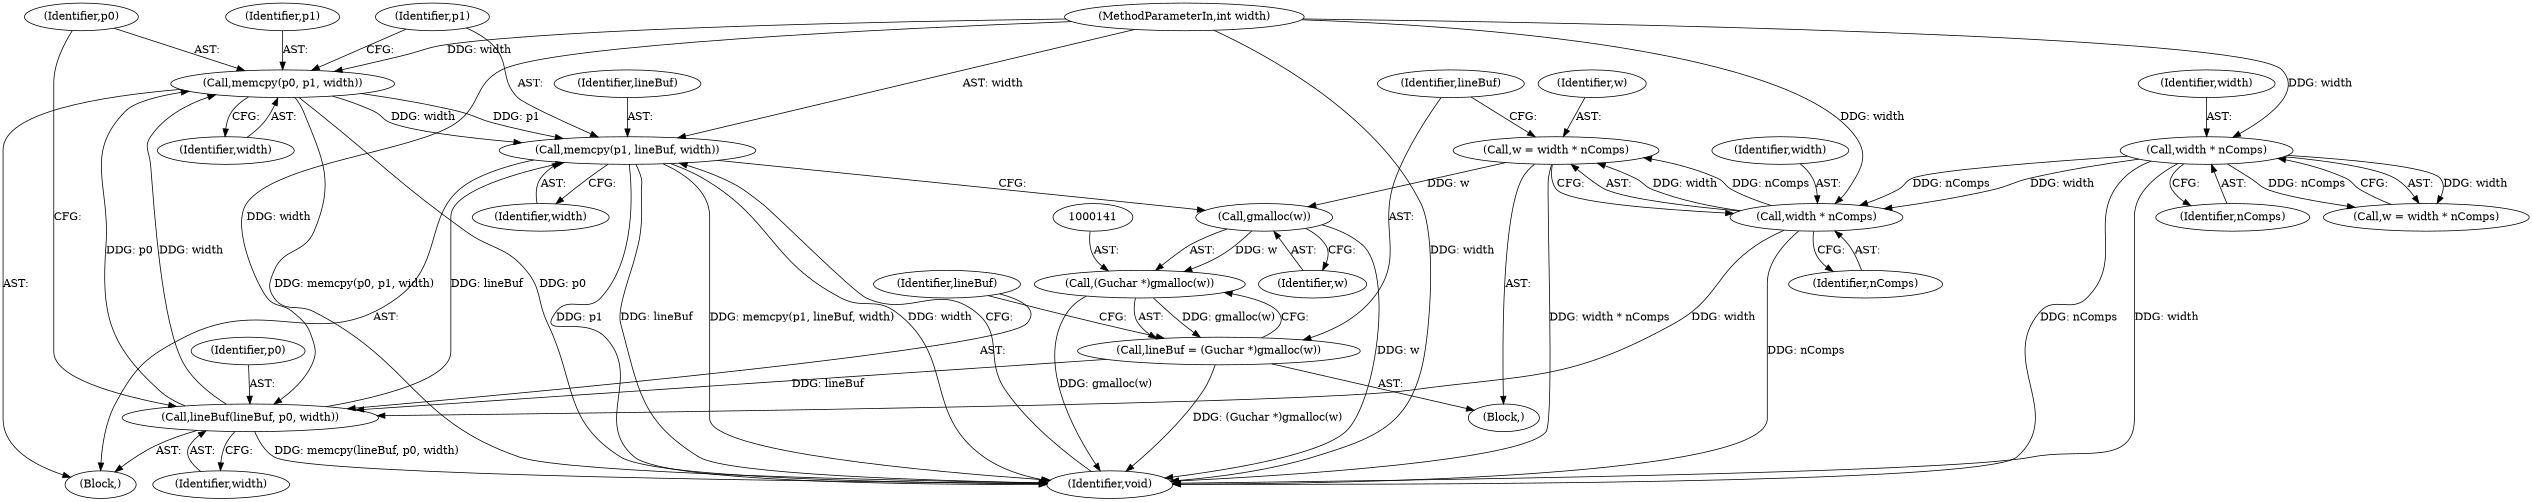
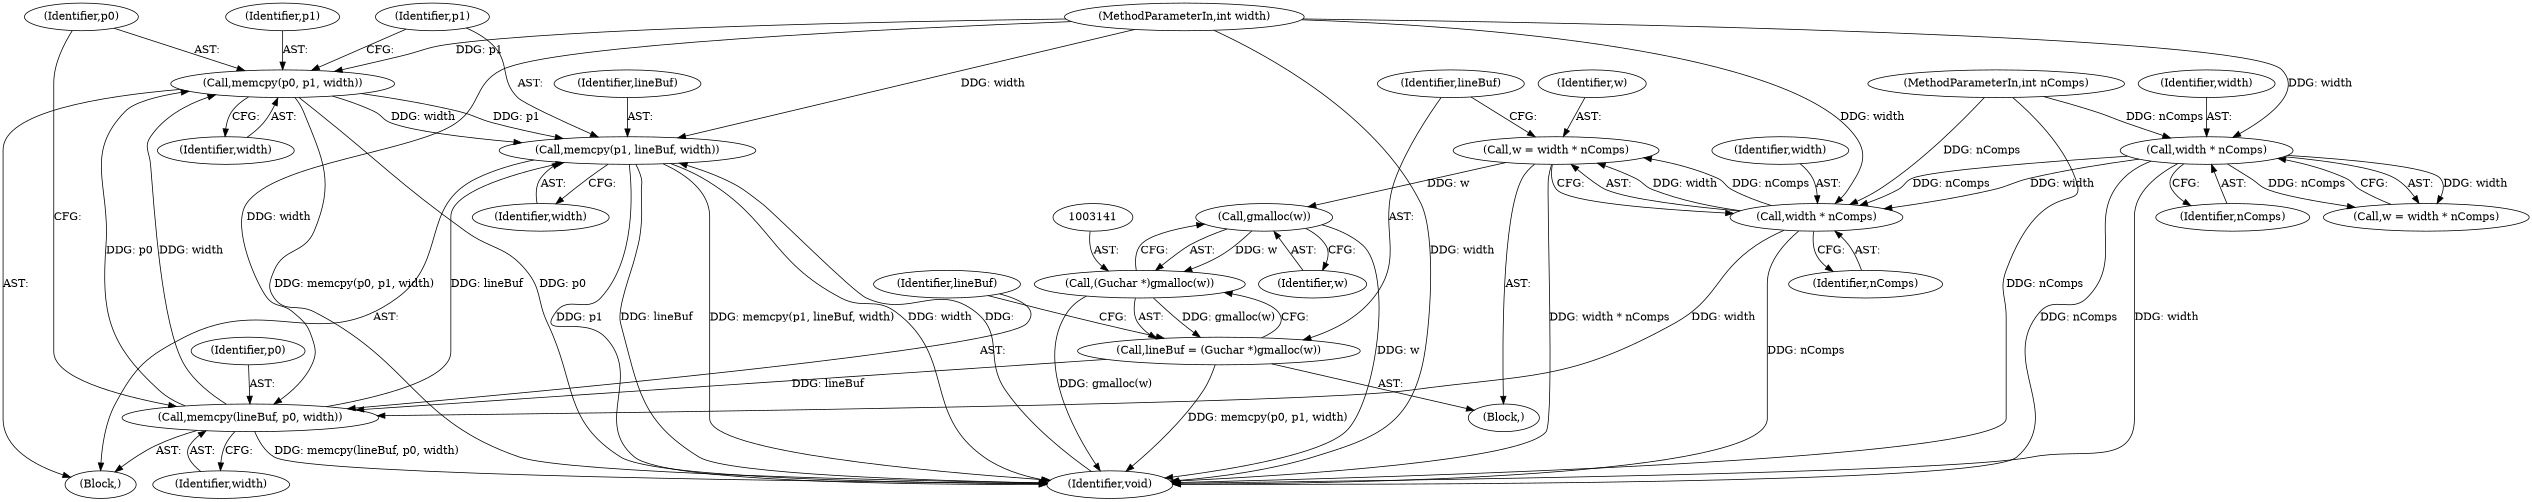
edge "(MethodParameterIn,int width)" -> "(Call,memcpy(p0, p1, width))": label "DDG: width" -> "DDG: p1"
edge "(MethodParameterIn,int width)" -> "(Call,memcpy(p1, lineBuf, width))": label "AST: width" -> "DDG: width"
node "(MethodParameterIn,int nComps)": added
edge "(Call,memcpy(p1, lineBuf, width))" -> "(Call,gmalloc(w))": now "(Call,(Guchar *)gmalloc(w))" -> "(Call,gmalloc(w))"
node "1000141": label "1000141" -> "1003141"
edge "(Identifier,void)" -> "(Call,memcpy(p1, lineBuf, width))": label "CFG: " -> "DDG: "
node "(Call,lineBuf(lineBuf, p0, width))": label "(Call,lineBuf(lineBuf, p0, width))" -> "(Call,memcpy(lineBuf, p0, width))"
edge "(Call,lineBuf = (Guchar *)gmalloc(w))" -> "(Identifier,void)": label "DDG: (Guchar *)gmalloc(w)" -> "DDG: memcpy(p0, p1, width)"
